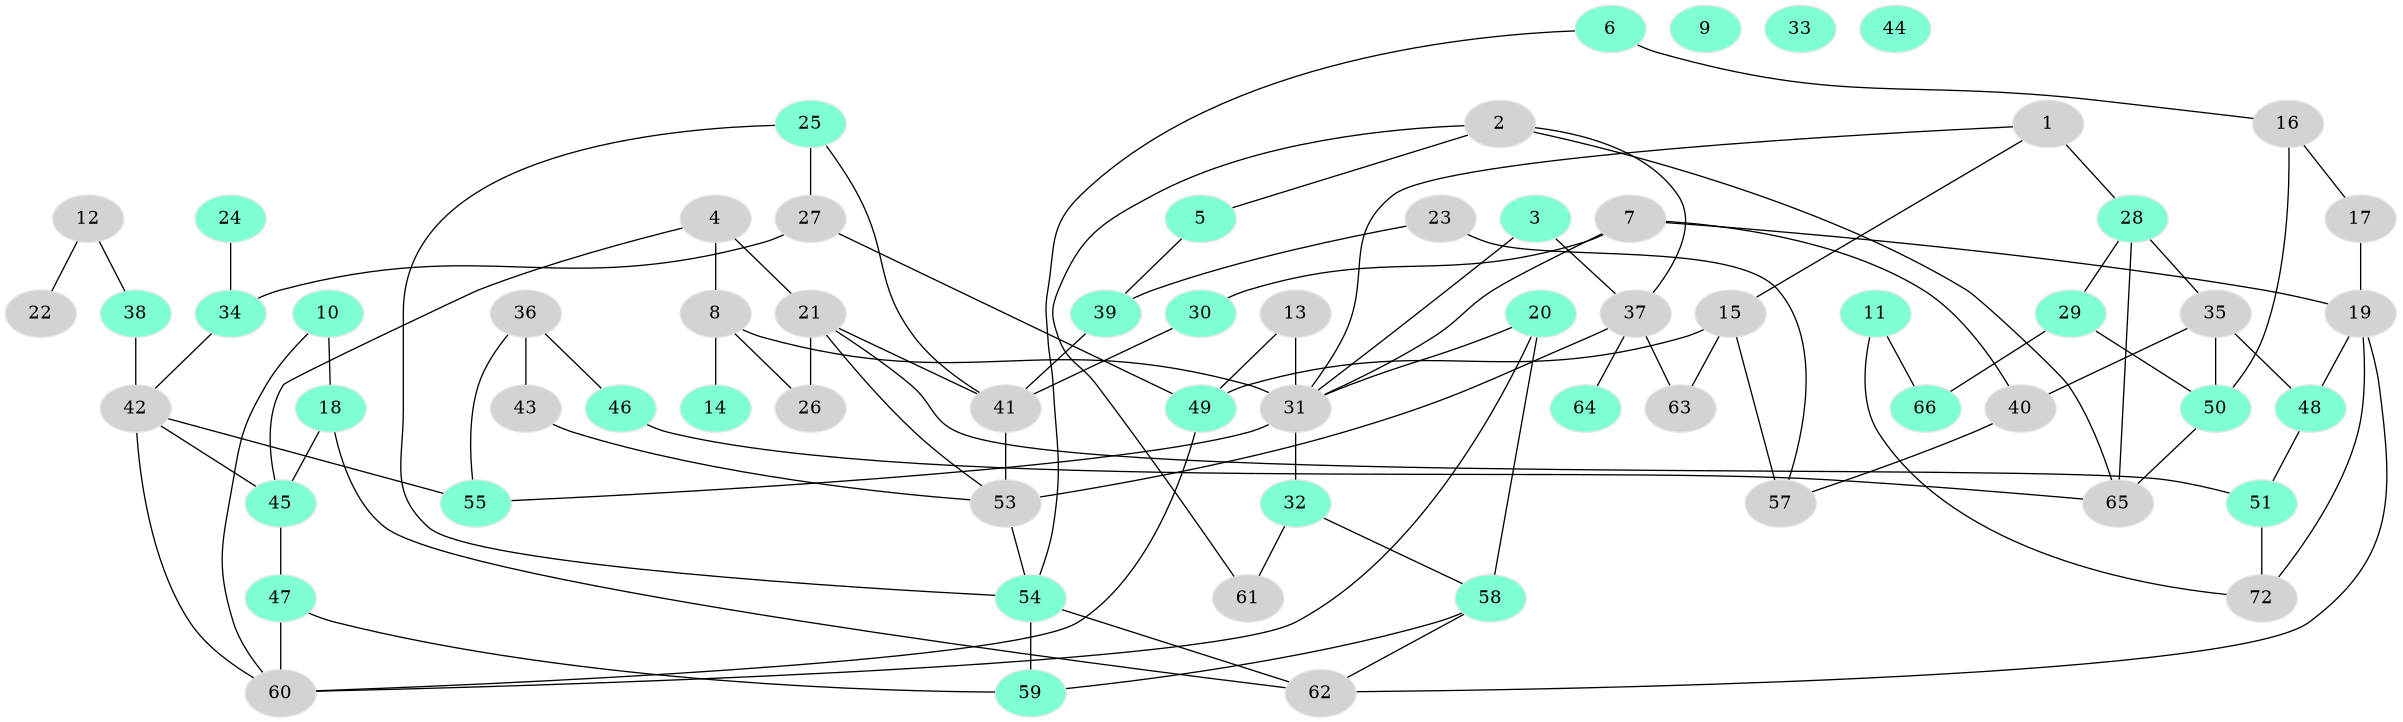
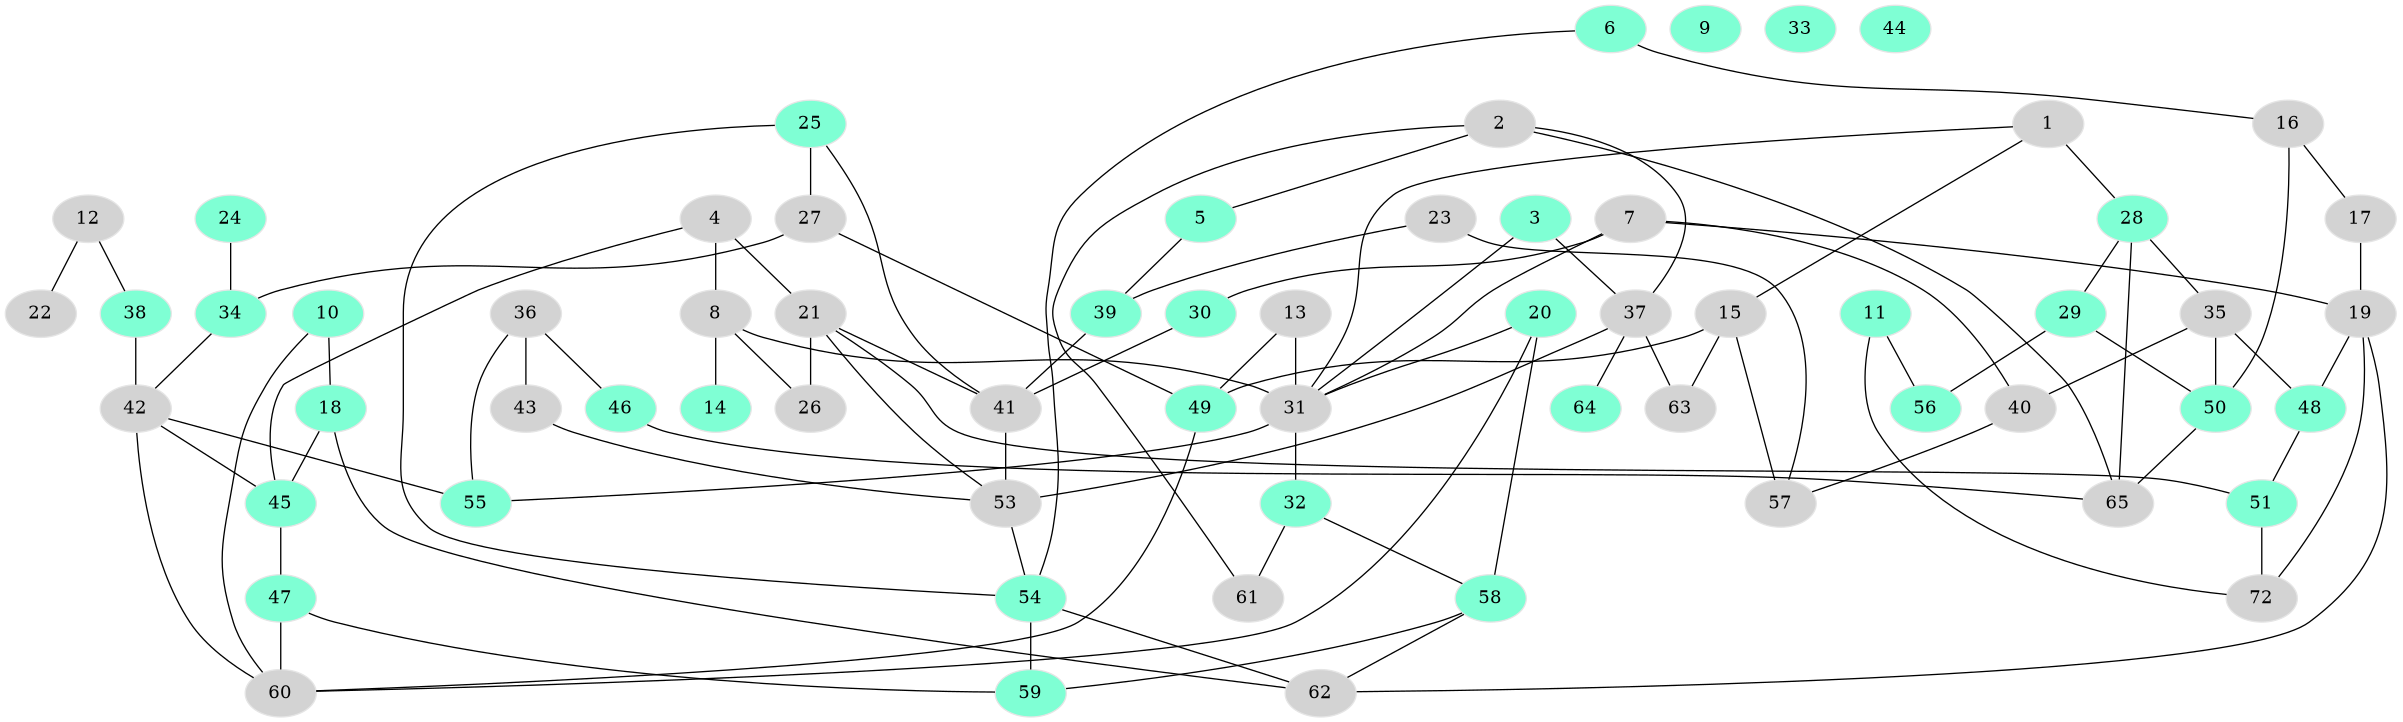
node "66": label "66" -> "56"
